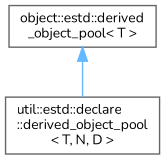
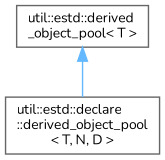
node "object::estd::derived _object_pool< T >": label "object::estd::derived _object_pool< T >" -> "util::estd::derived _object_pool< T >"
